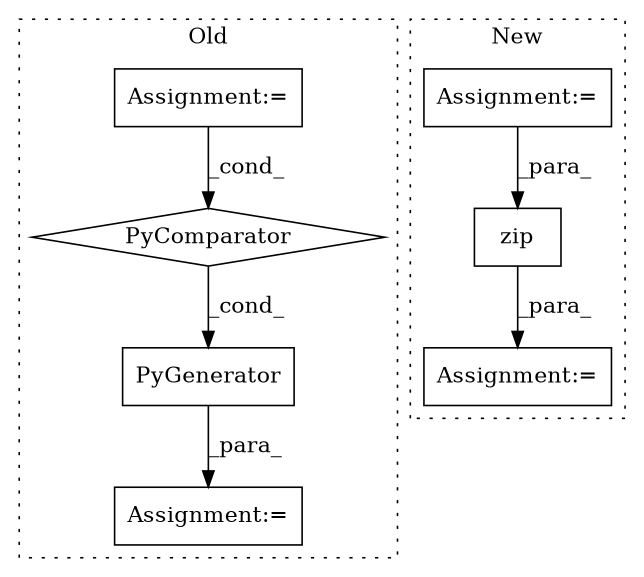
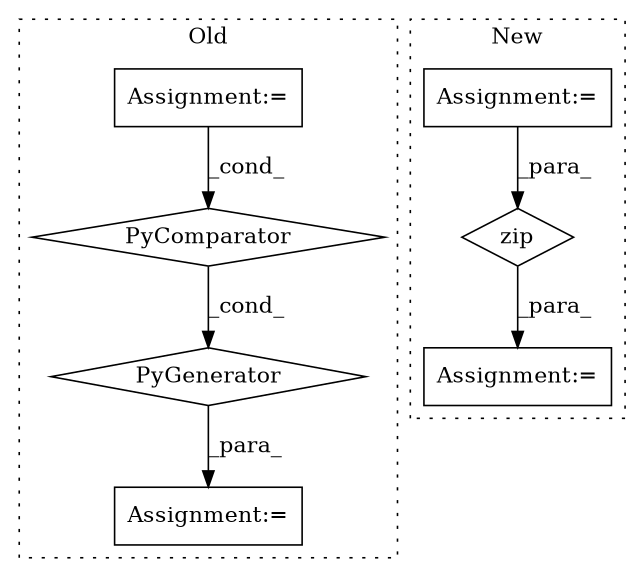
node "zip": shape box -> diamond
node "PyGenerator": shape box -> diamond
